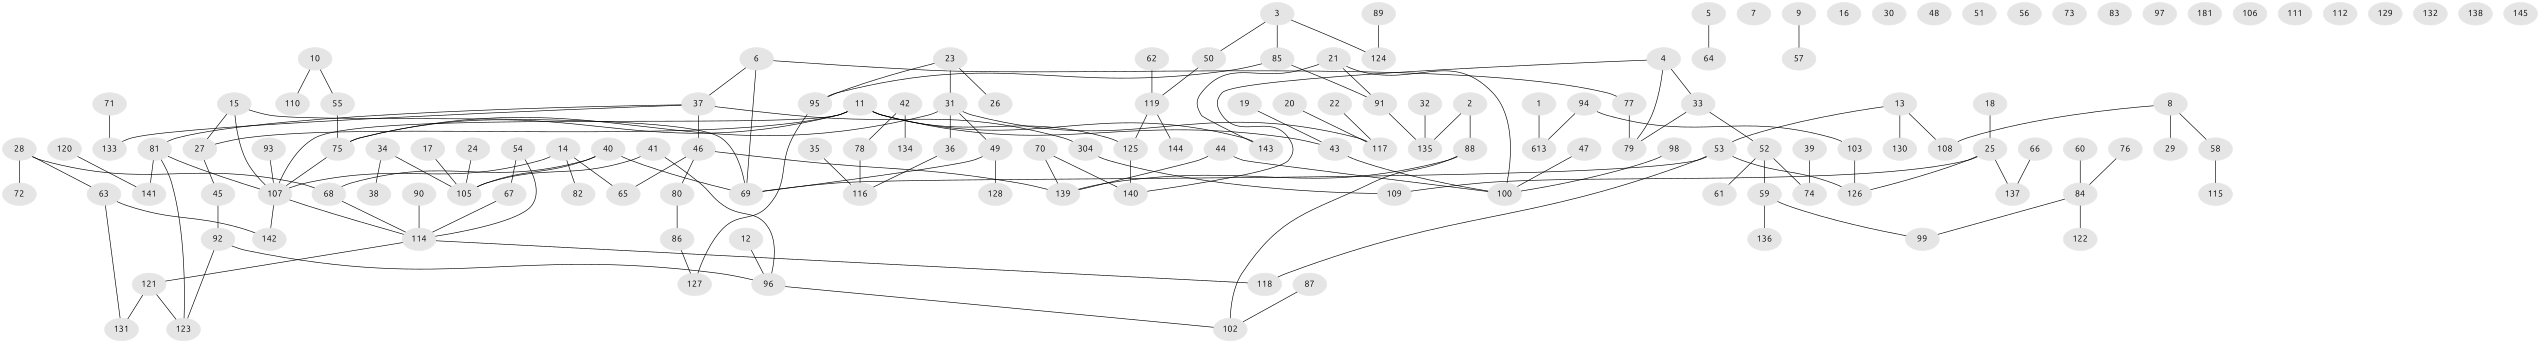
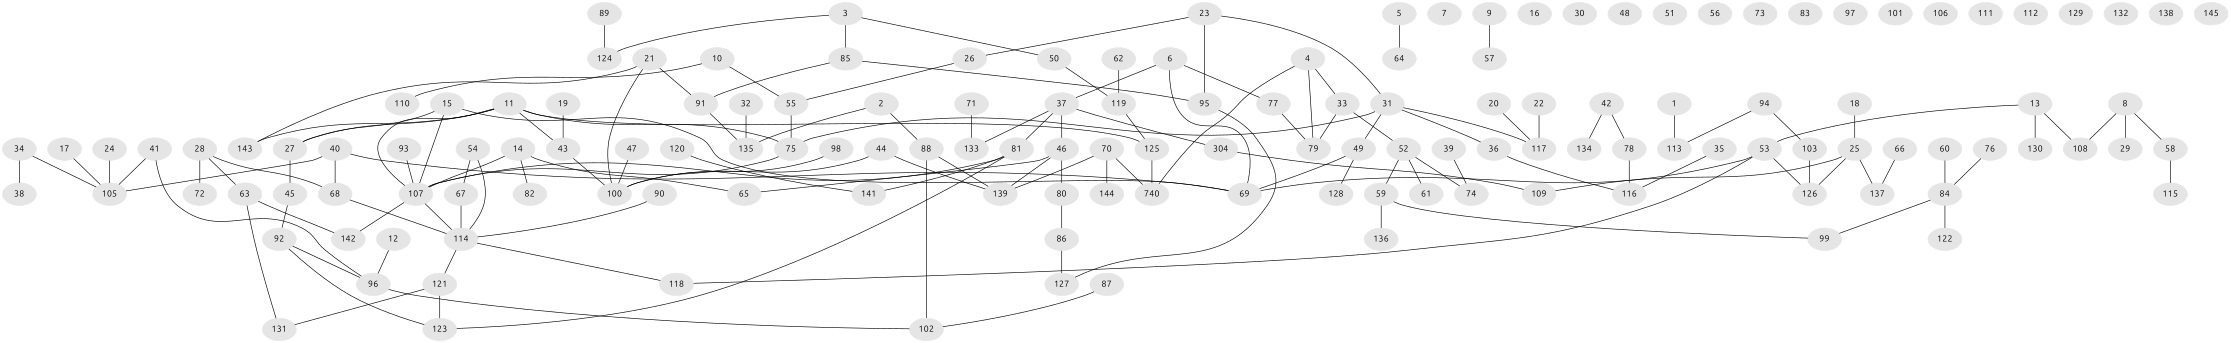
node "181": label "181" -> "101"
edge "26" -- "55": added
edge "119" -- "144": now "70" -- "144"
node "613": label "613" -> "113"
node "140": label "140" -> "740"
